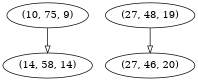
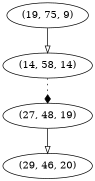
node "(10, 75, 9)": label "(10, 75, 9)" -> "(19, 75, 9)"
node "(27, 46, 20)": label "(27, 46, 20)" -> "(29, 46, 20)"
edge "(14, 58, 14)" -> "(27, 48, 19)": added
